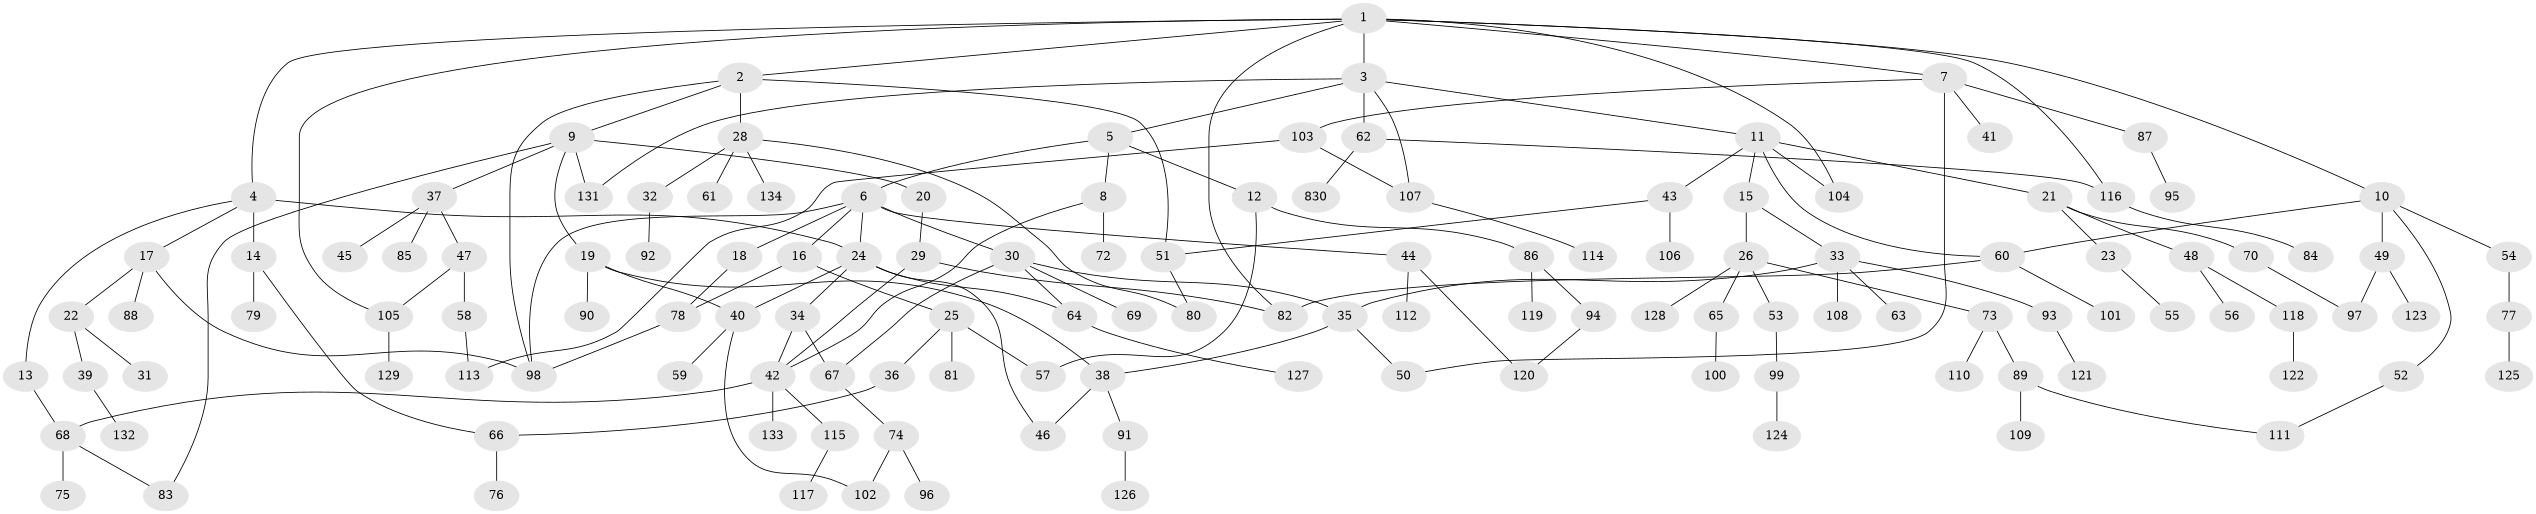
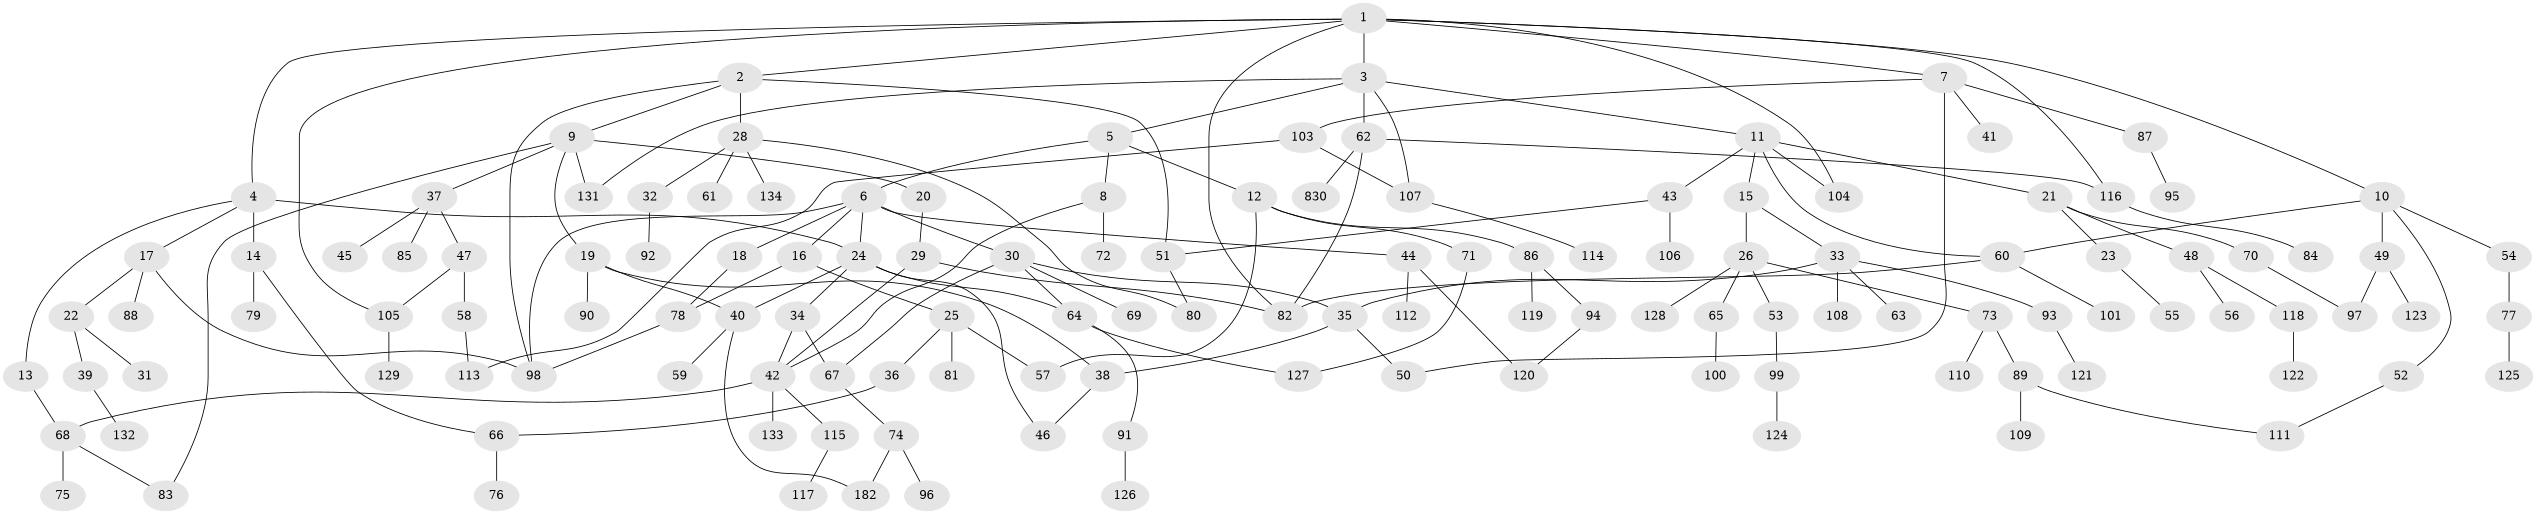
edge "62" -- "82": added
node "71": added
edge "38" -- "91": now "64" -- "91"
node "102": label "102" -> "182"
